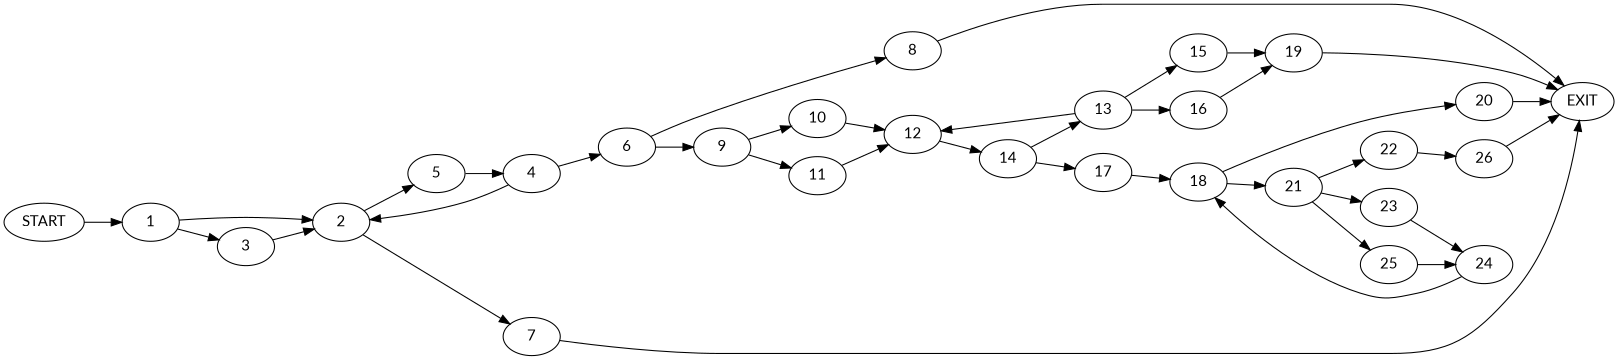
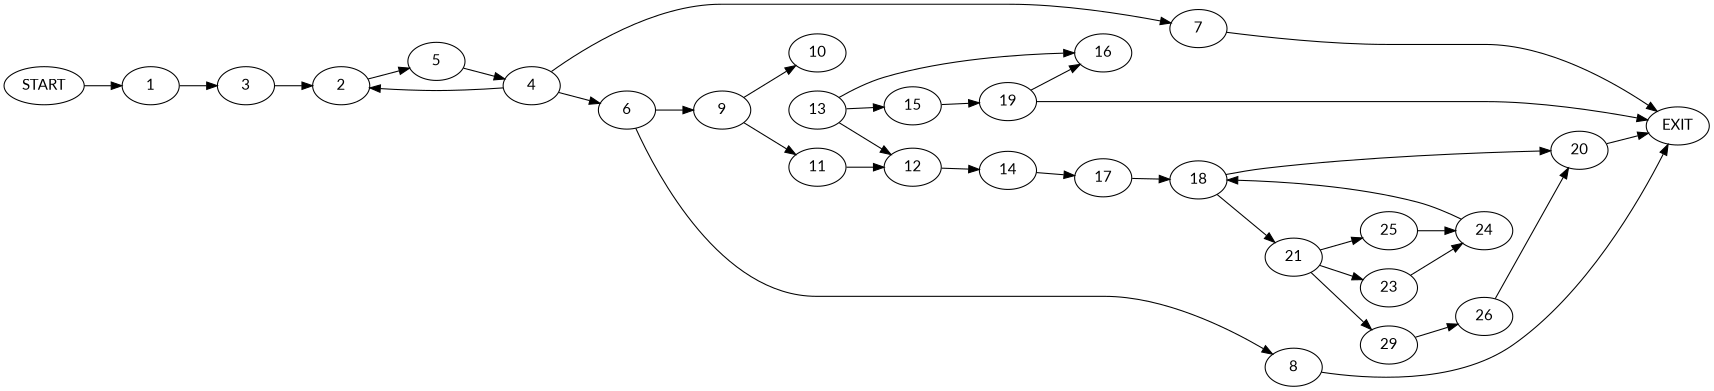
edge "16" -> "19": reversed
edge "10" -> "12": removed
edge "26" -> "EXIT": now "26" -> "20"
edge "14" -> "13": removed
node "22": label "22" -> "29"
edge "1" -> "2": removed
edge "2" -> "7": now "4" -> "7"
